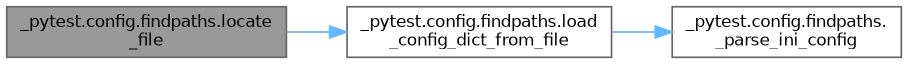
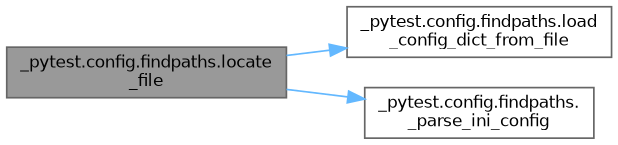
edge "_pytest.config.findpaths.load _config_dict_from_file" -> "_pytest.config.findpaths. _parse_ini_config": now "_pytest.config.findpaths.locate _file" -> "_pytest.config.findpaths. _parse_ini_config"
